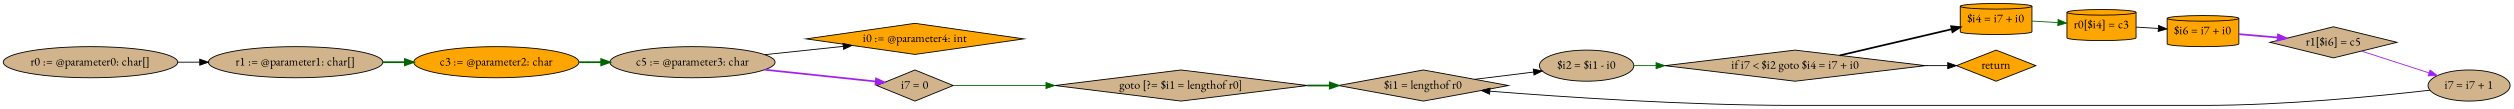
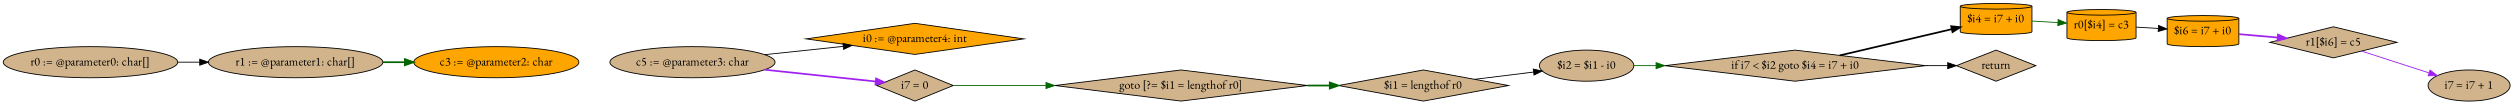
edge "c3 := @parameter2: char" -> "c5 := @parameter3: char": removed
node "return": fillcolor orange -> tan
edge "i7 = i7 + 1" -> "$i1 = lengthof r0": removed
